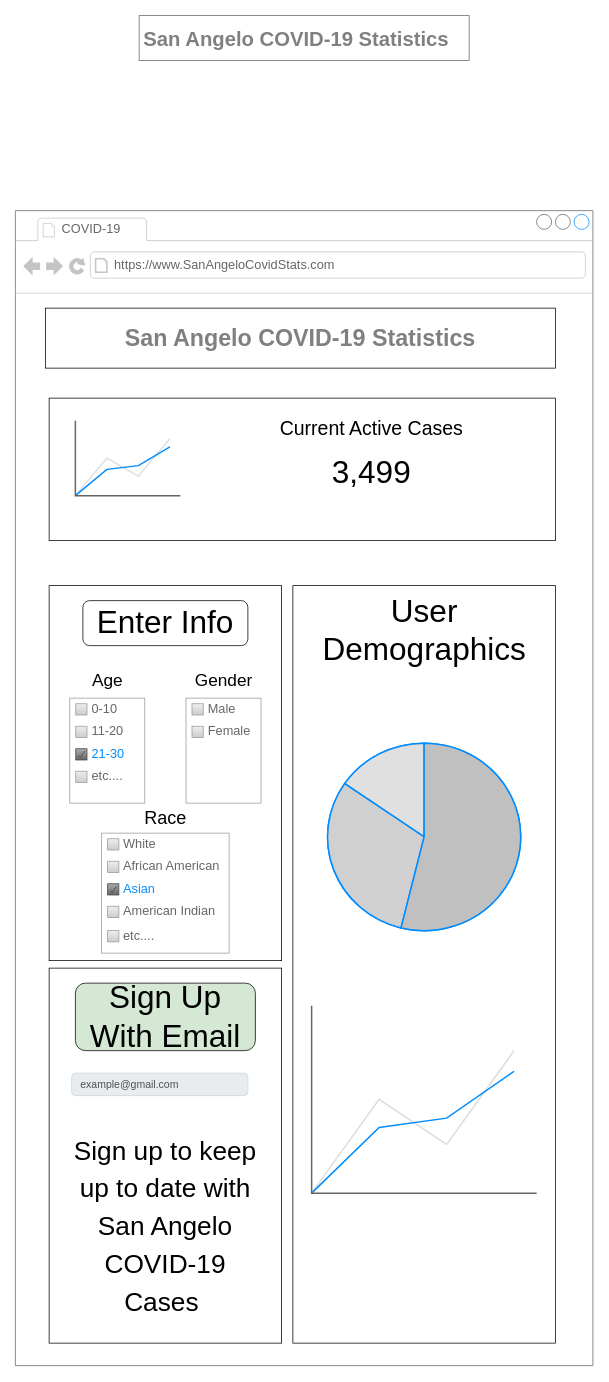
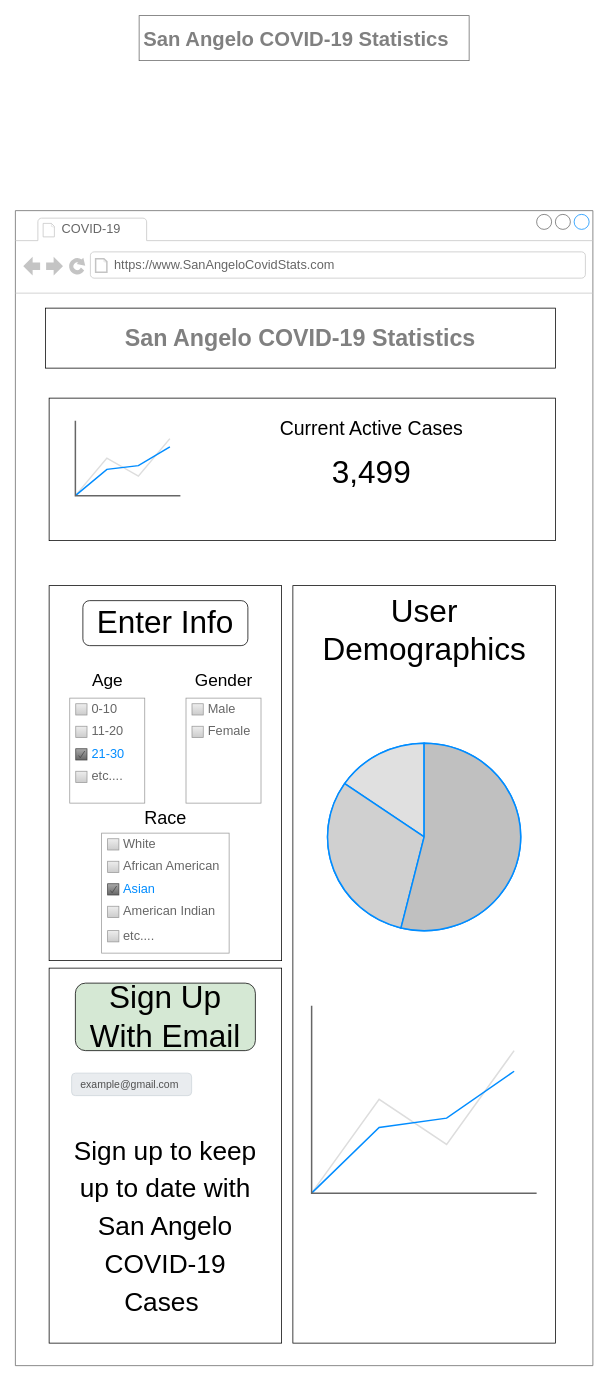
node "example@gmail.com": size 176x23 -> 120x23
